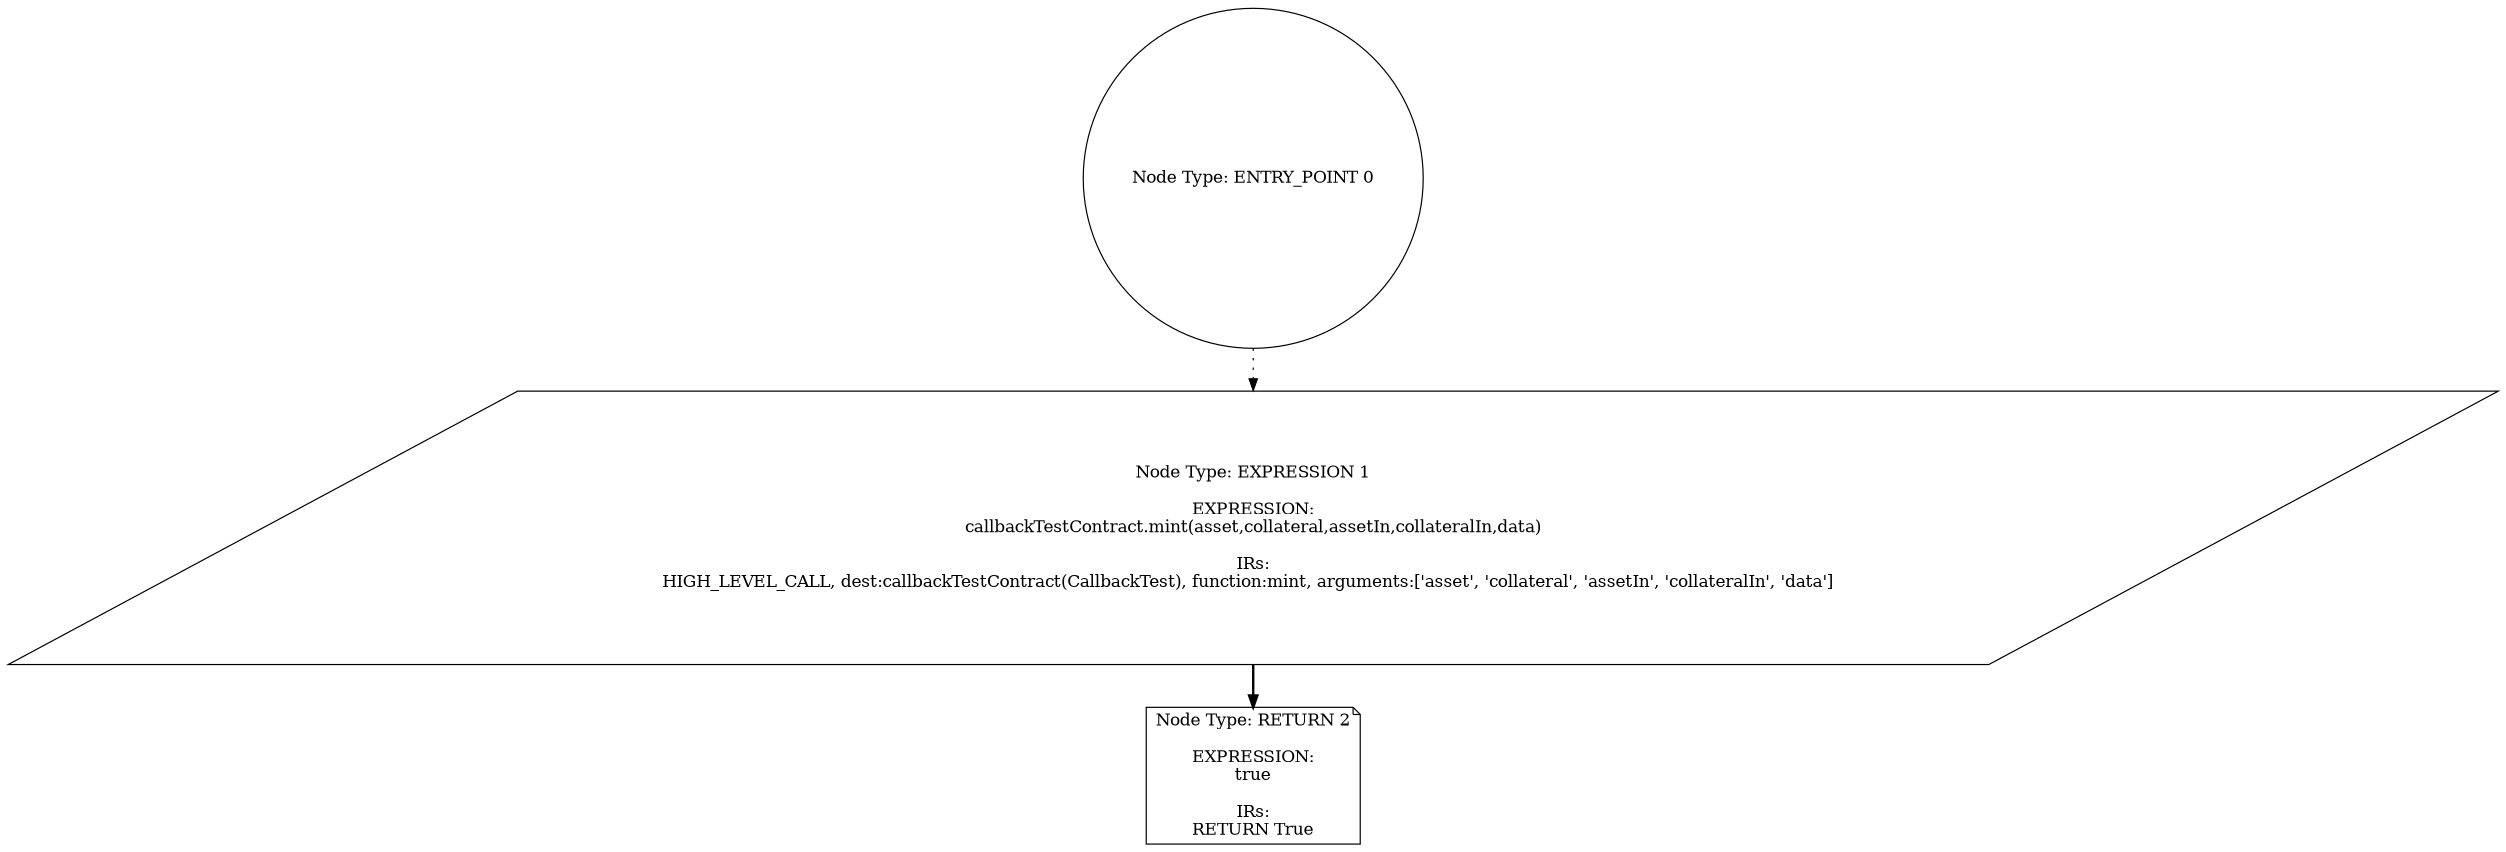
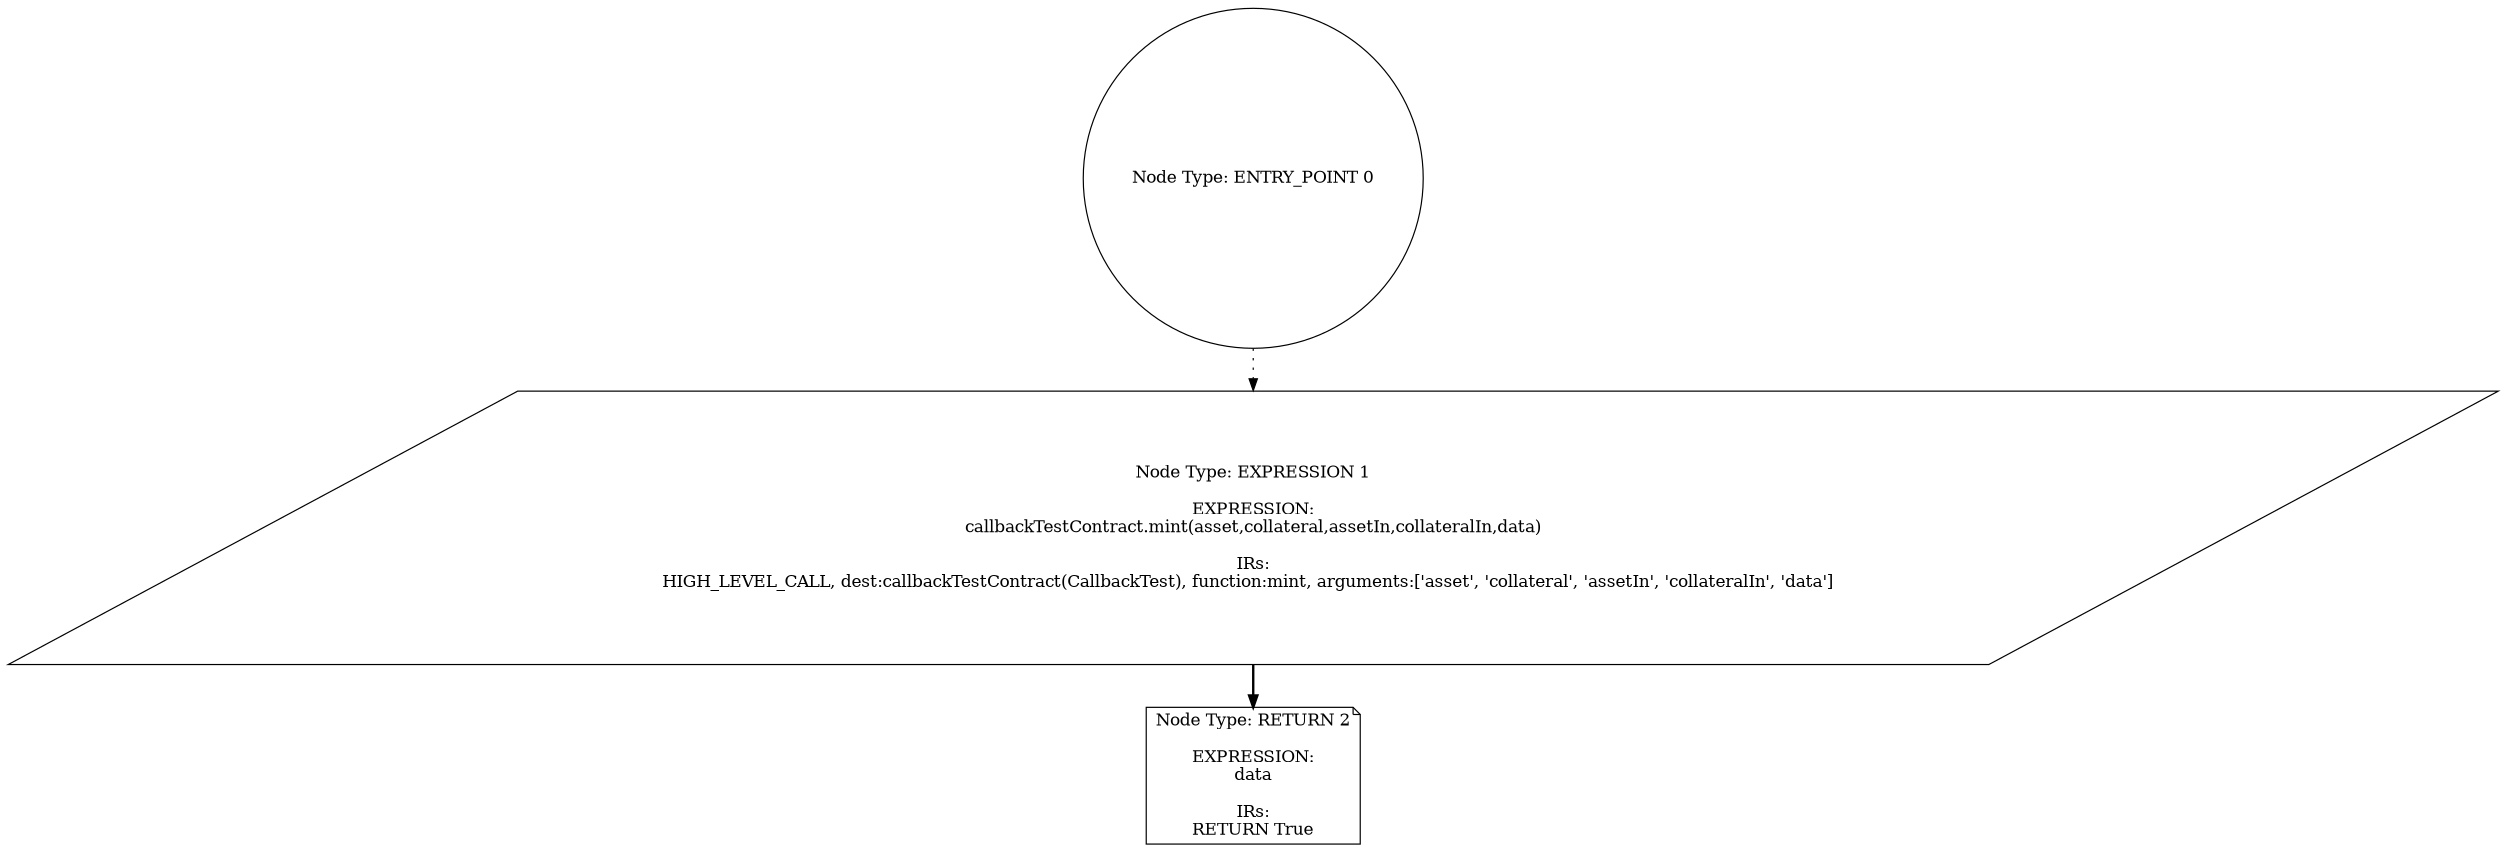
node "Node Type: RETURN 2 EXPRESSION: true IRs: RETURN True": label "Node Type: RETURN 2 EXPRESSION: true IRs: RETURN True" -> "Node Type: RETURN 2 EXPRESSION: data IRs: RETURN True"
